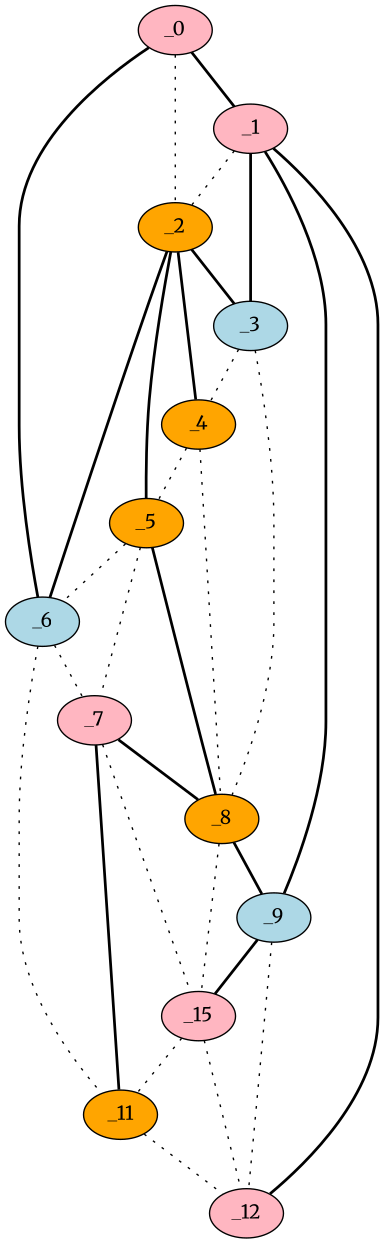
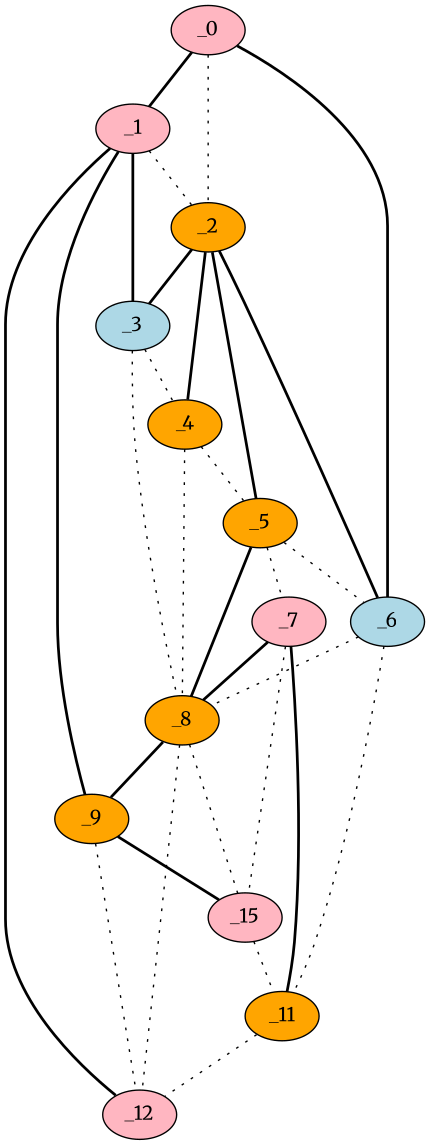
edge "_6" -- "_7": now "_6" -- "_8"
node "_9": fillcolor lightblue -> orange
edge "_15" -- "_12": now "_8" -- "_12"
